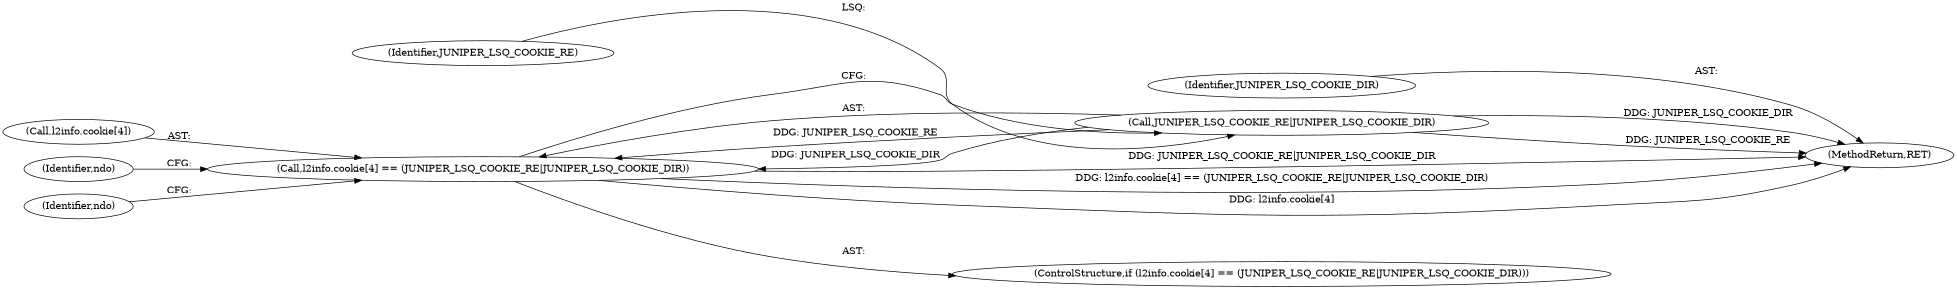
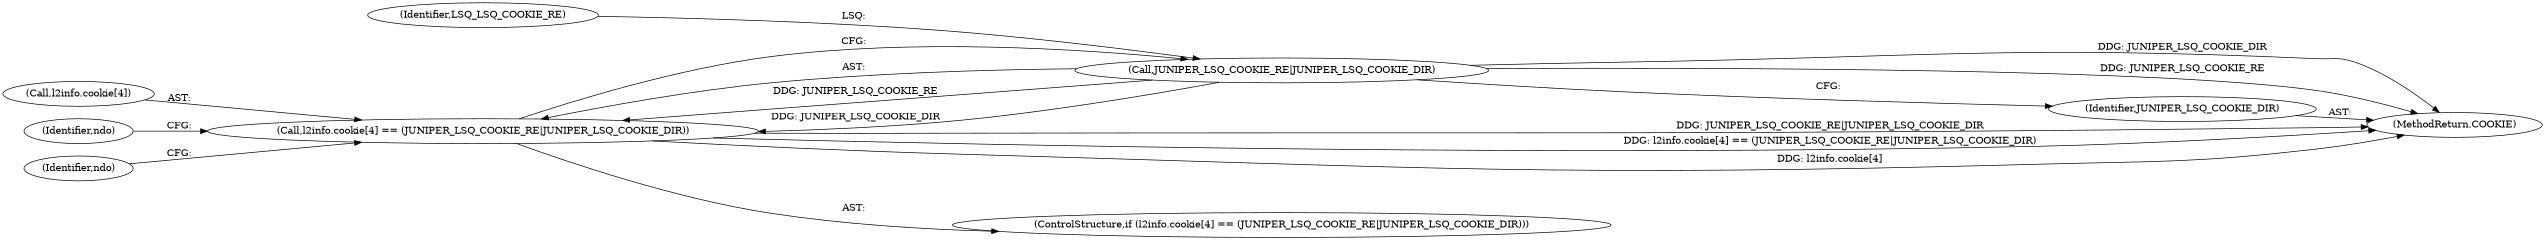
node "(Identifier,JUNIPER_LSQ_COOKIE_RE)": label "(Identifier,JUNIPER_LSQ_COOKIE_RE)" -> "(Identifier,LSQ_LSQ_COOKIE_RE)"
edge "(Call,JUNIPER_LSQ_COOKIE_RE|JUNIPER_LSQ_COOKIE_DIR)" -> "(Identifier,JUNIPER_LSQ_COOKIE_DIR)": added, label "CFG:"
node "(MethodReturn,RET)": label "(MethodReturn,RET)" -> "(MethodReturn,COOKIE)"
